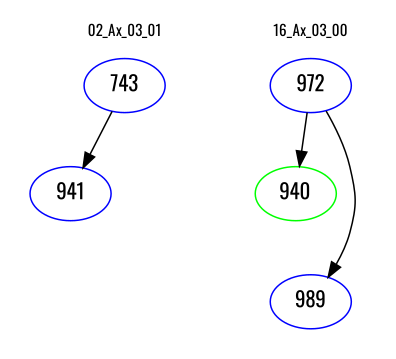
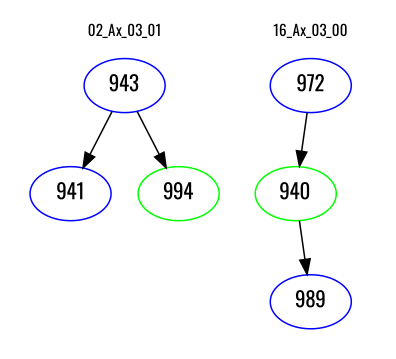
node "743": label "743" -> "943"
edge "972" -> "989": now "940" -> "989"
node "994": added
